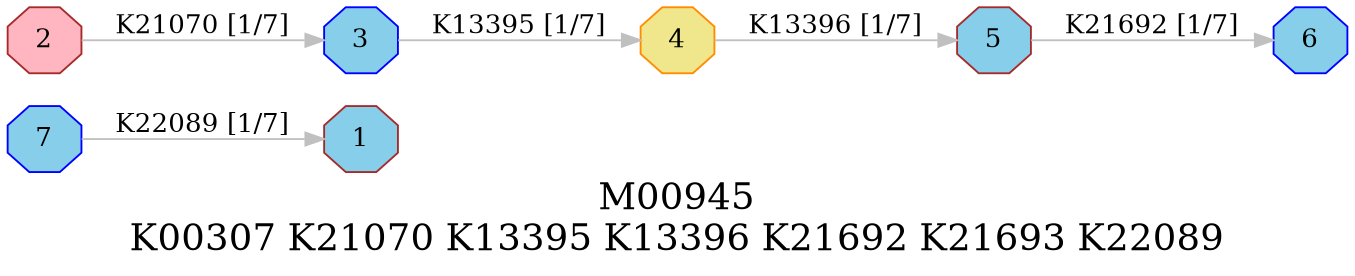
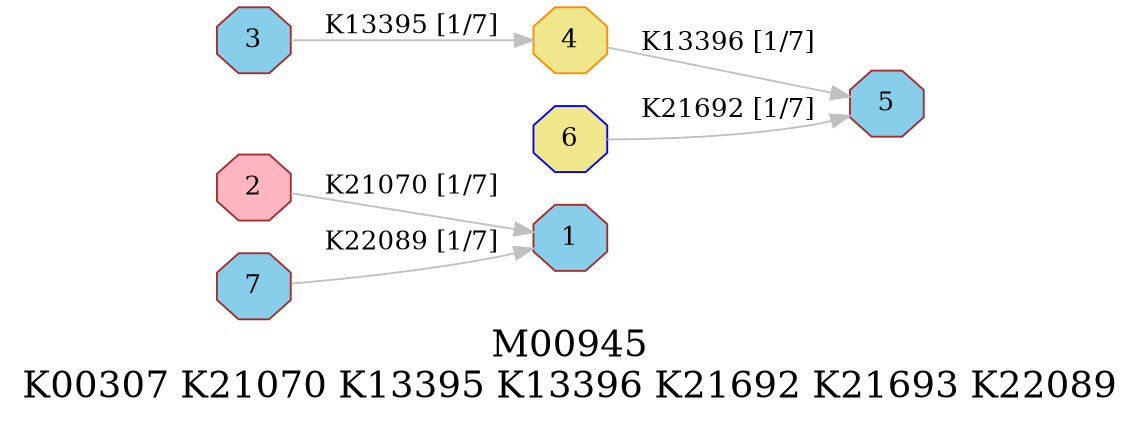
edge "2" -> "3": now "2" -> "1"
node "3": color blue -> brown
edge "5" -> "6": reversed
node "6": fillcolor skyblue -> khaki
node "7": color blue -> brown
